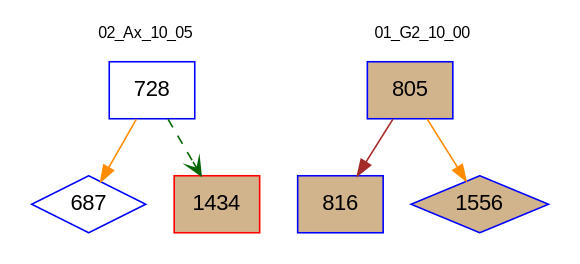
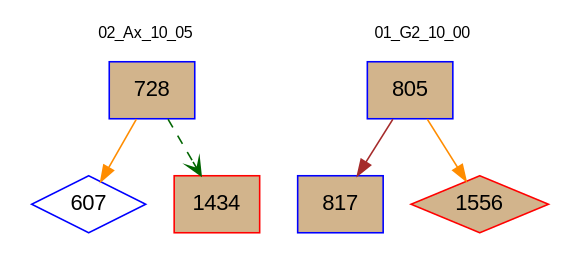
node "728": fillcolor white -> tan
node "687": label "687" -> "607"
node "816": label "816" -> "817"
node "1556": color blue -> red
